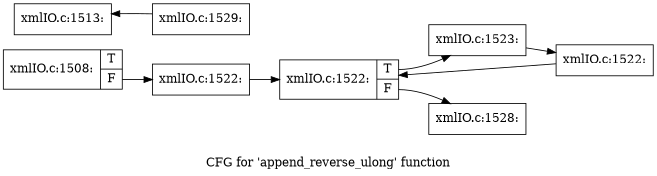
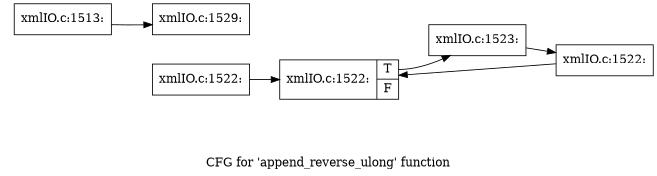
edge "xmlIO.c:1529:" -> "xmlIO.c:1513:": reversed
node "xmlIO.c:1508:": removed
node "xmlIO.c:1528:": removed
